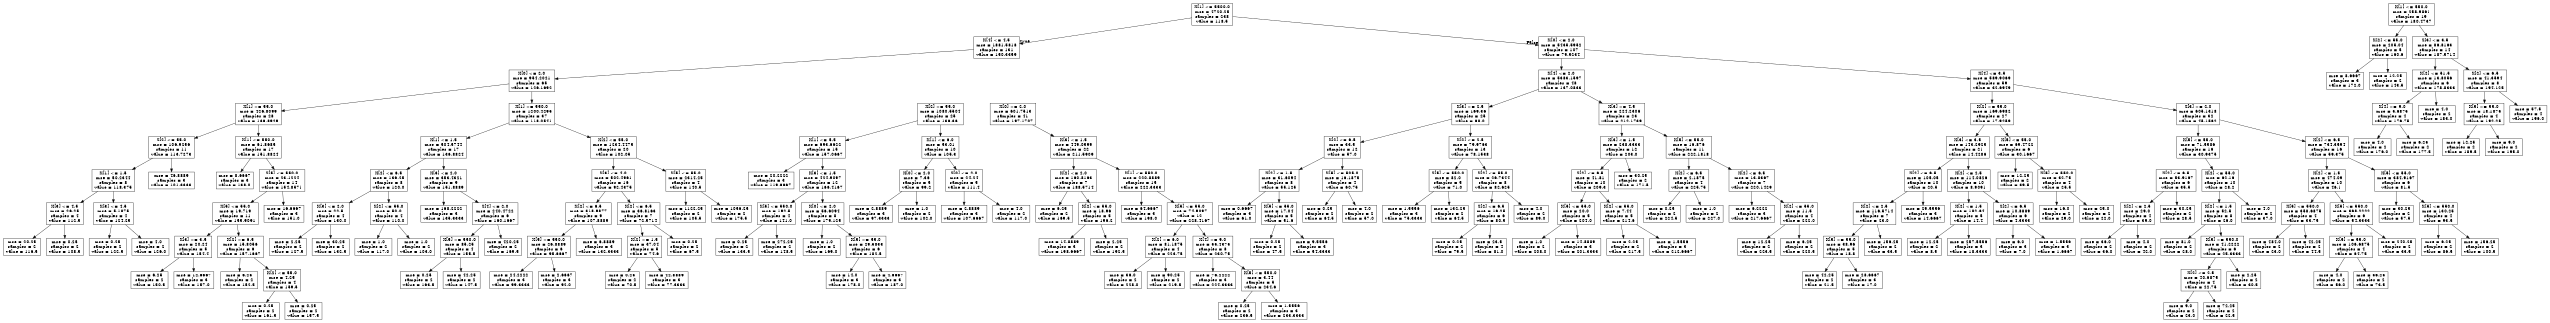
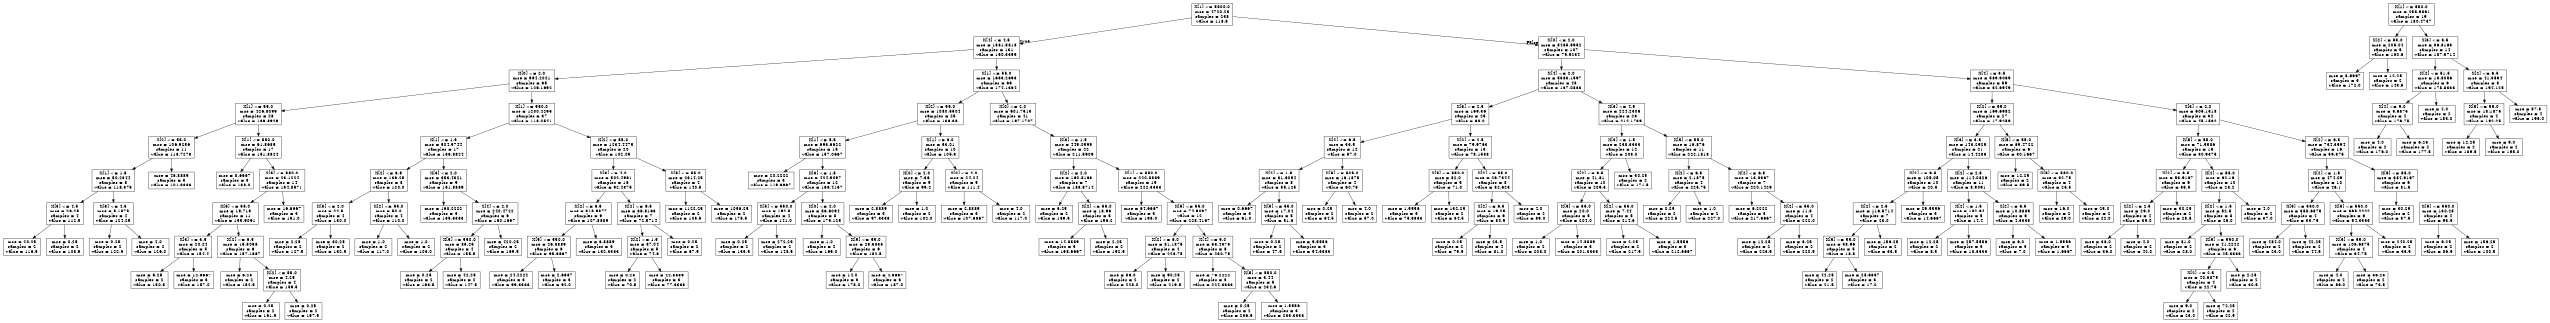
node "X[1] <= 55.0 mse = 1653.2693 samples = 66 value = 174.1364": added
edge "X[5] <= 55.0 mse = 71.5586 samples = 16 value = 30.9375" -> "X[2] <= 6.5 mse = 53.9167 samples = 6 value = 35.5": added
node "X[2] <= 2.5 mse = 114.0826 samples = 10 value = 8.9091": label "X[2] <= 2.5 mse = 114.0826 samples = 10 value = 8.9091" -> "X[2] <= 2.5 mse = 114.0826 samples = 11 value = 8.9091"
edge "X[5] <= 55.0 mse = 384.9167 samples = 6 value = 81.5" -> "X[5] <= 550.0 mse = 130.25 samples = 4 value = 93.5": removed
